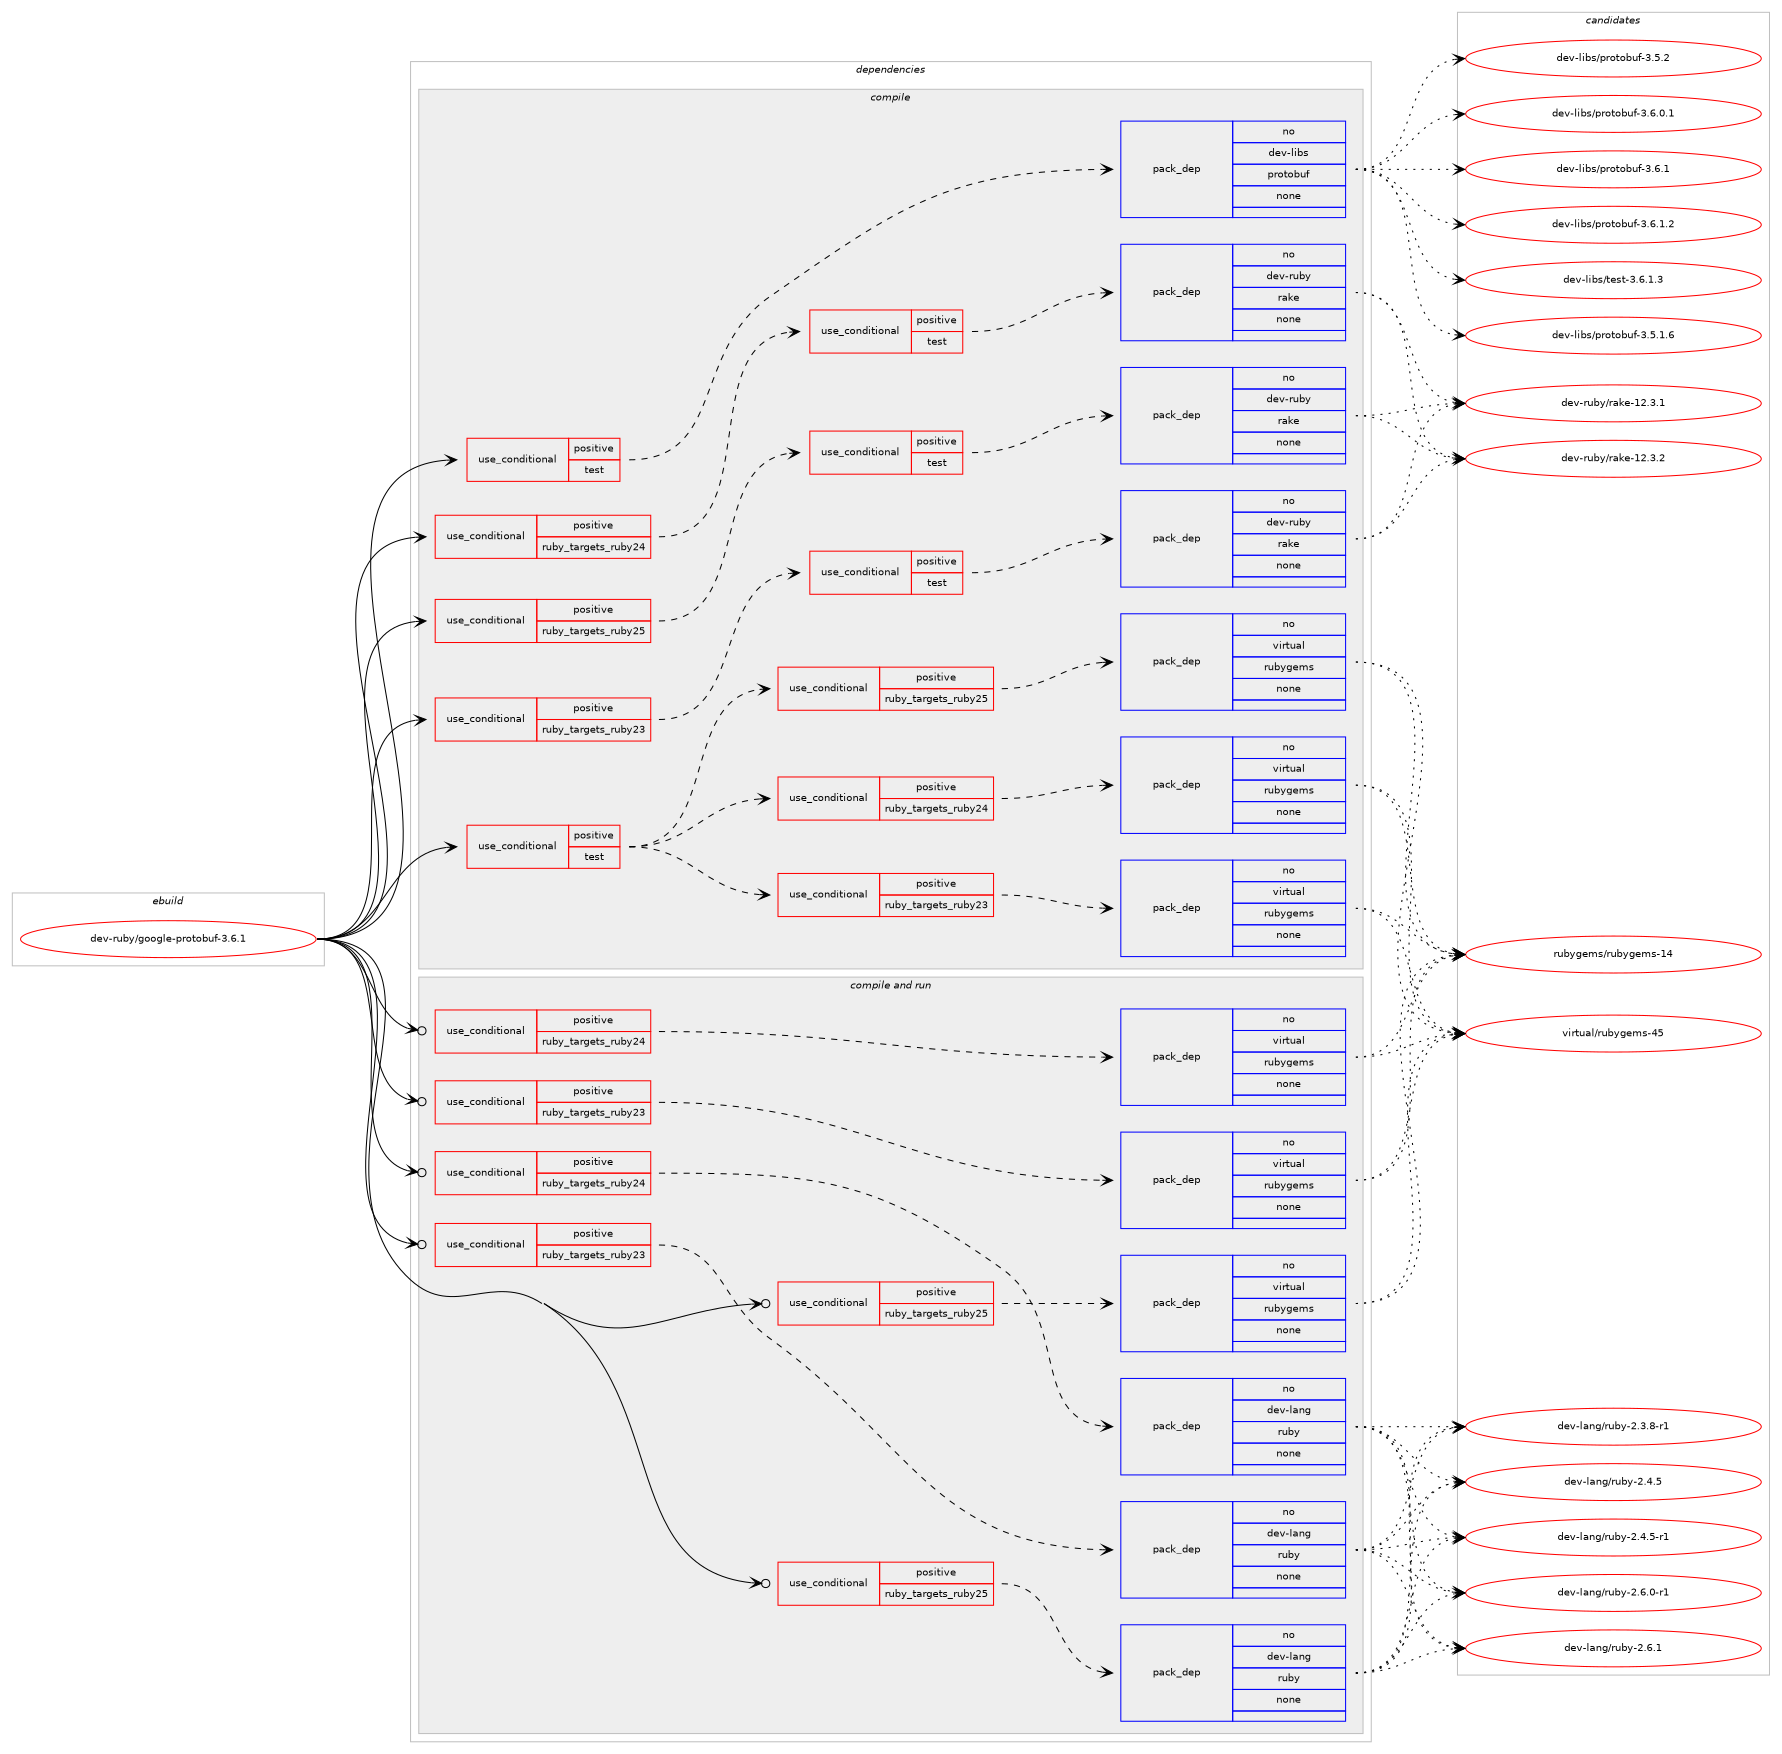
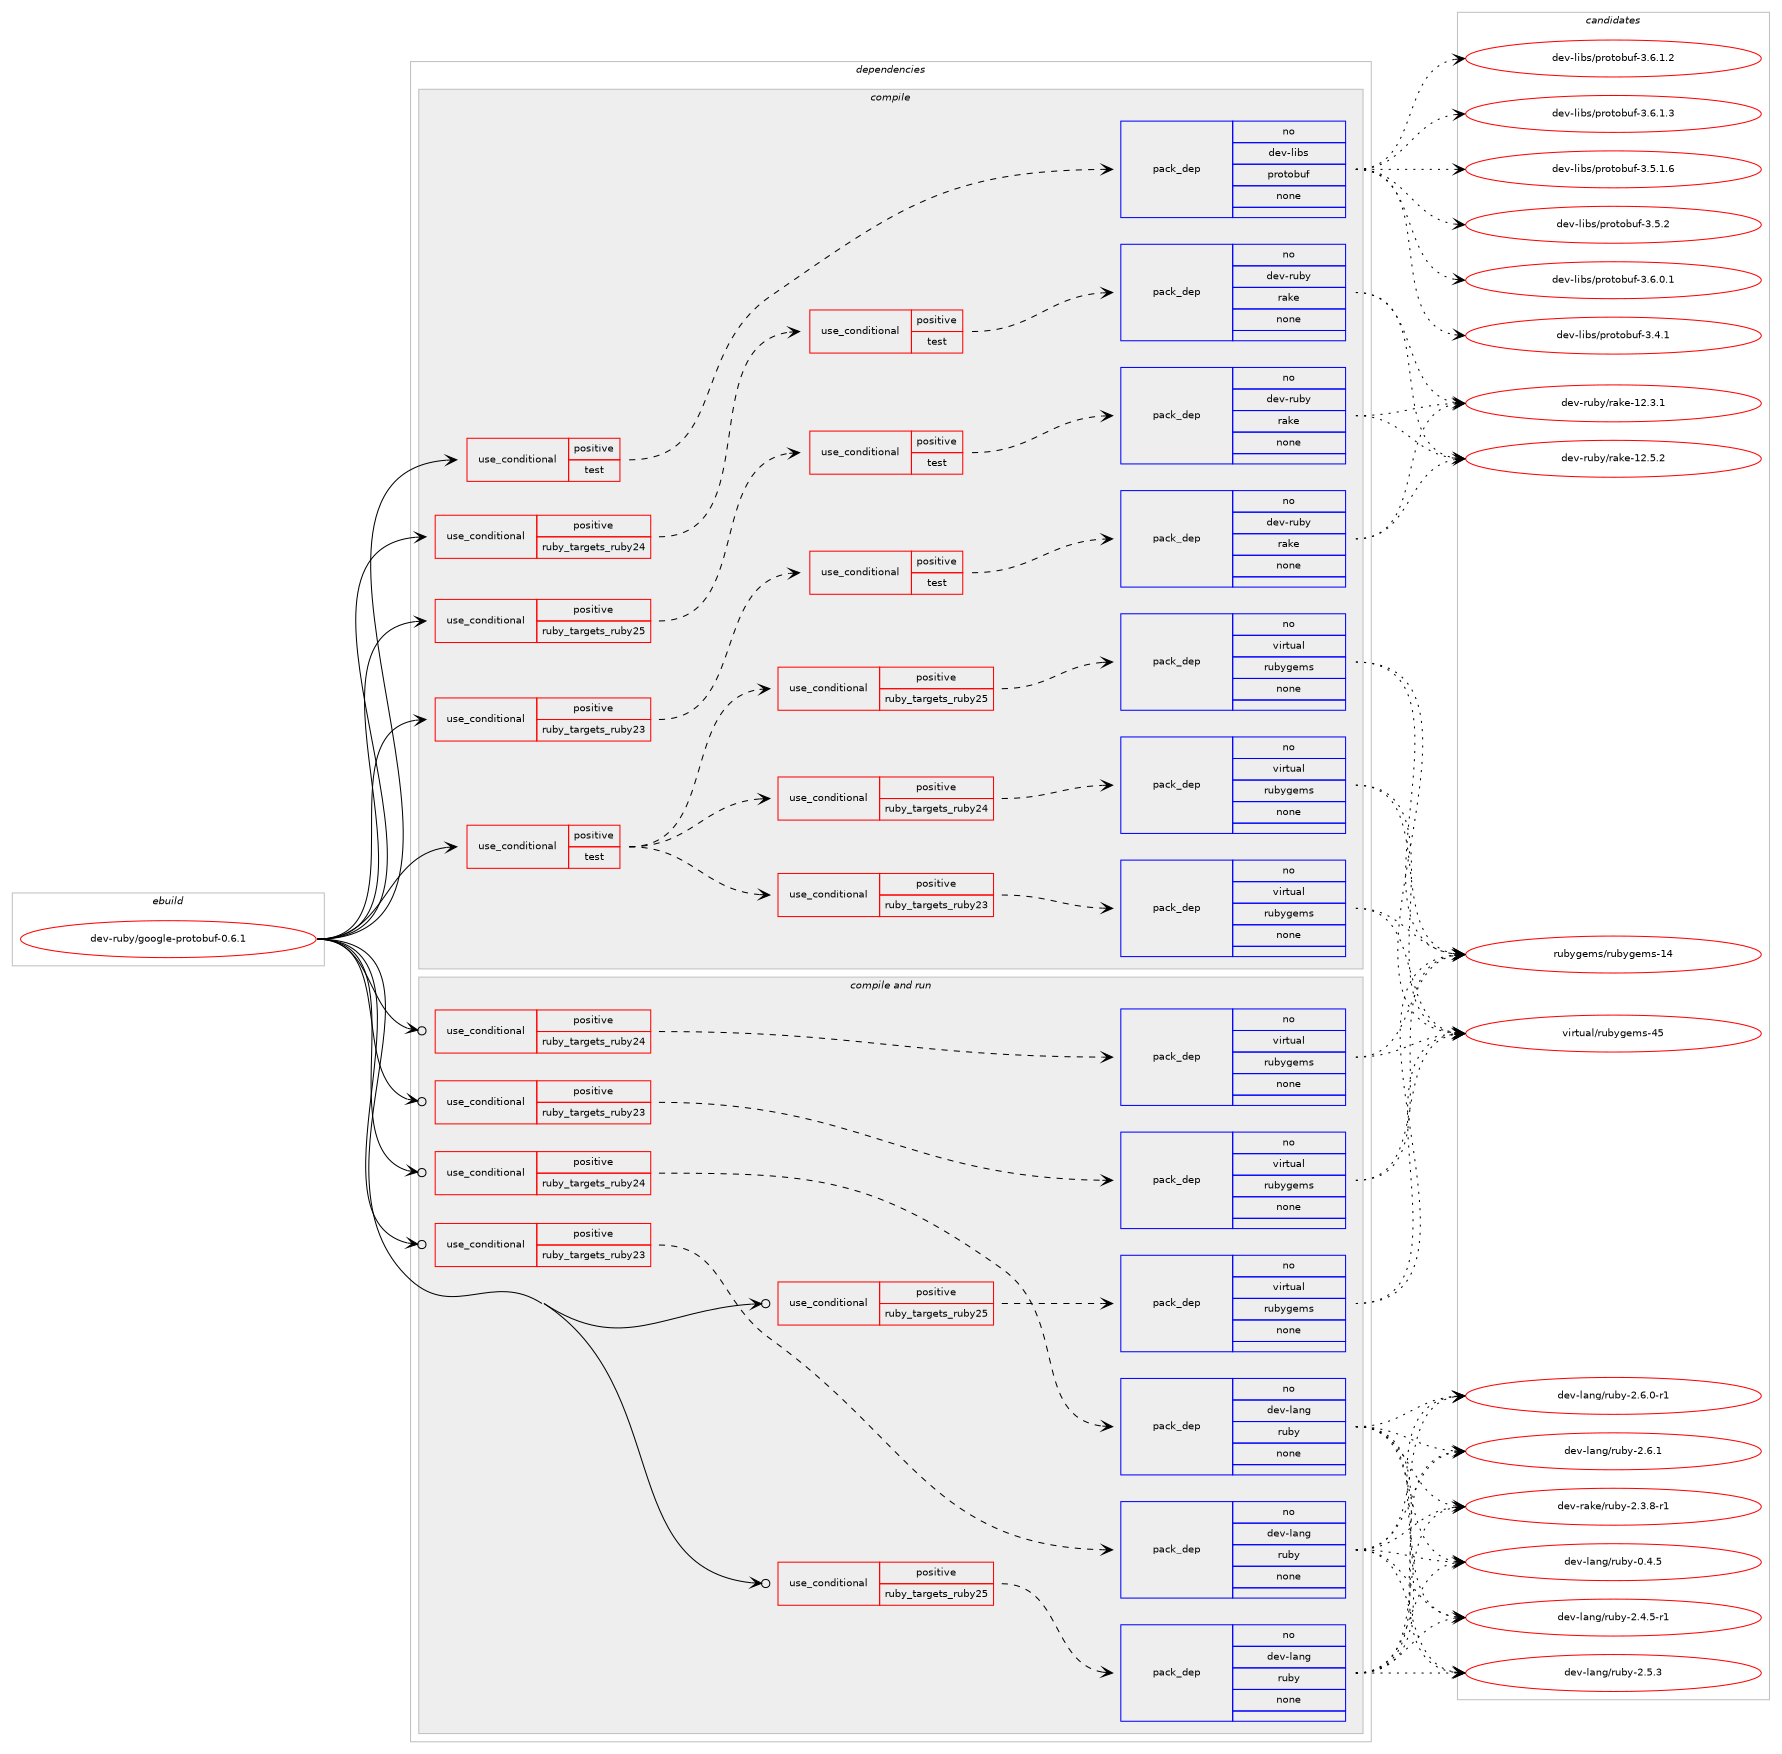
node "dev-libs/protobuf-3.6.1": label "dev-libs/protobuf-3.6.1" -> "dev-libs/protobuf-3.4.1"
node "dev-libs/test-3.6.1.3": label "dev-libs/test-3.6.1.3" -> "dev-libs/protobuf-3.6.1.3"
node "dev-ruby/rake-12.3.2": label "dev-ruby/rake-12.3.2" -> "dev-ruby/rake-12.5.2"
node "dev-ruby/google-protobuf-3.6.1": label "dev-ruby/google-protobuf-3.6.1" -> "dev-ruby/google-protobuf-0.6.1"
node "dev-lang/ruby-2.3.8-r1": label "dev-lang/ruby-2.3.8-r1" -> "dev-rake/ruby-2.3.8-r1"
node "dev-lang/ruby-2.4.5": label "dev-lang/ruby-2.4.5" -> "dev-lang/ruby-0.4.5"
node "dev-lang/ruby-2.5.3": added
